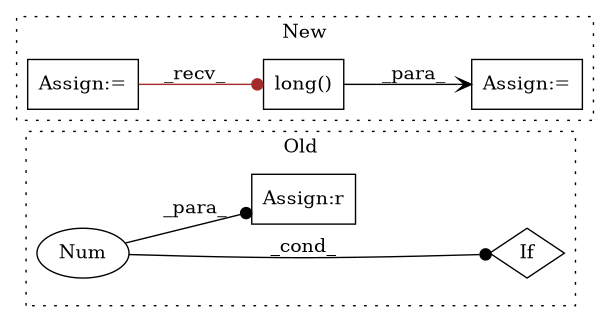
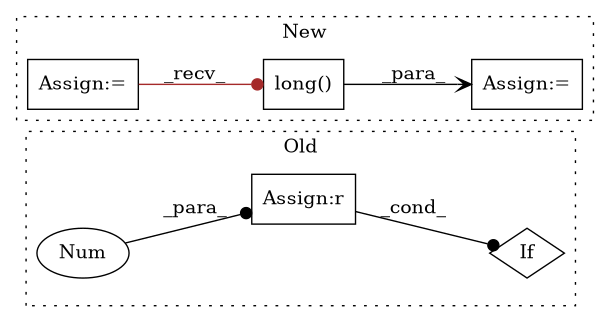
edge "Num" -> "If": now "Assign:r" -> "If"
